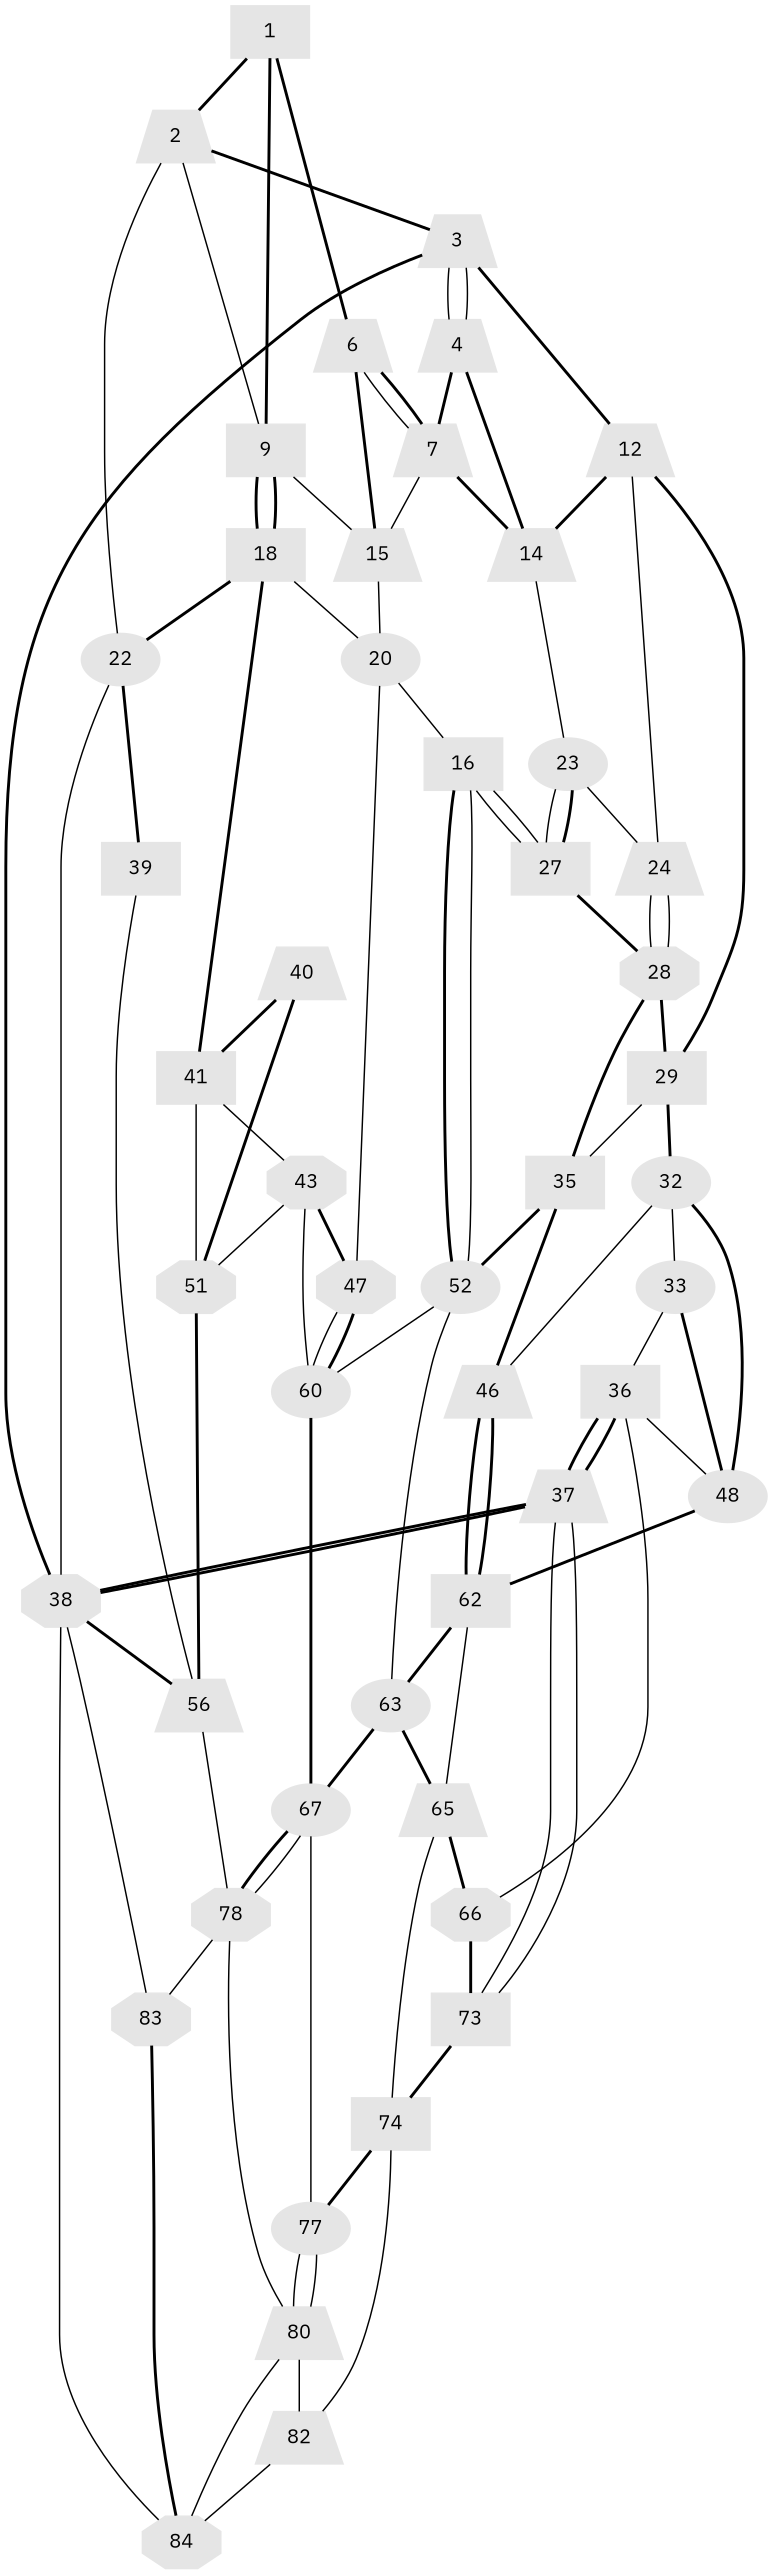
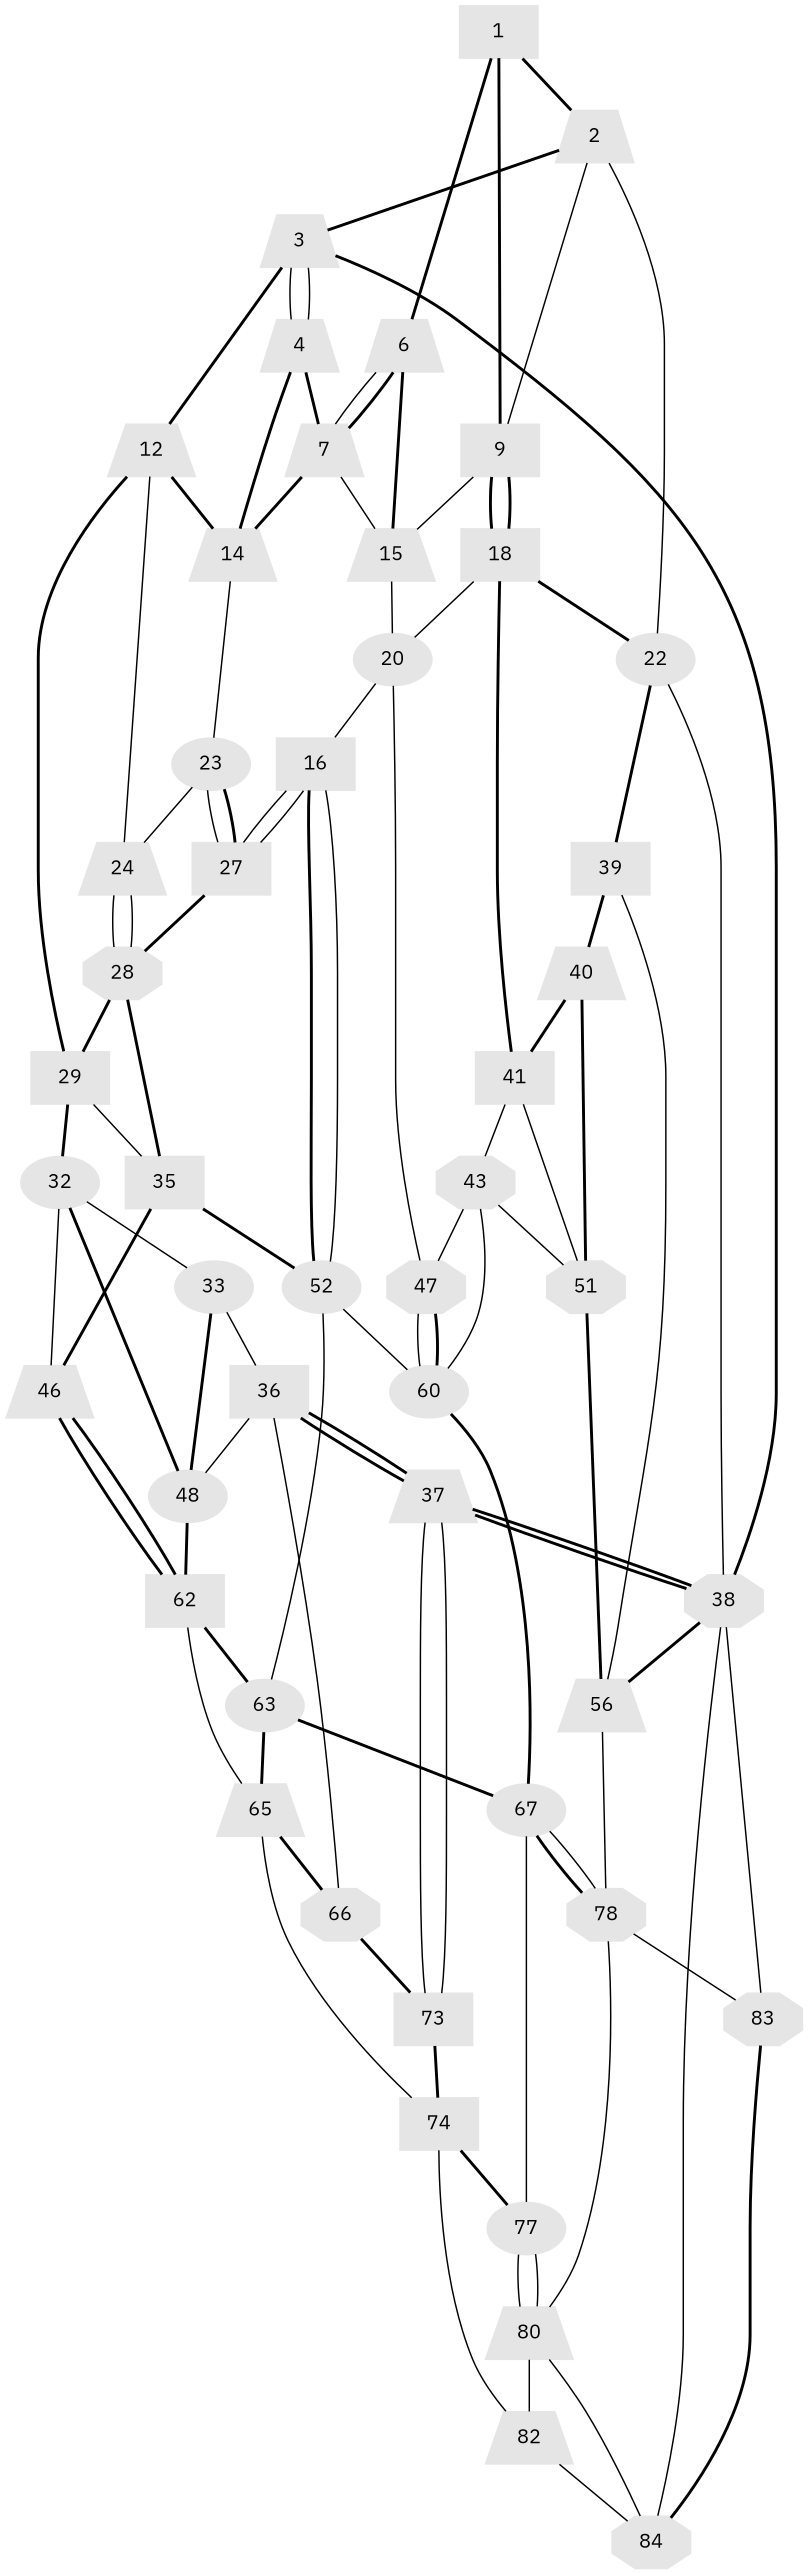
edge "39" -- "40": added
edge "43" -- "47": style bold -> solid
